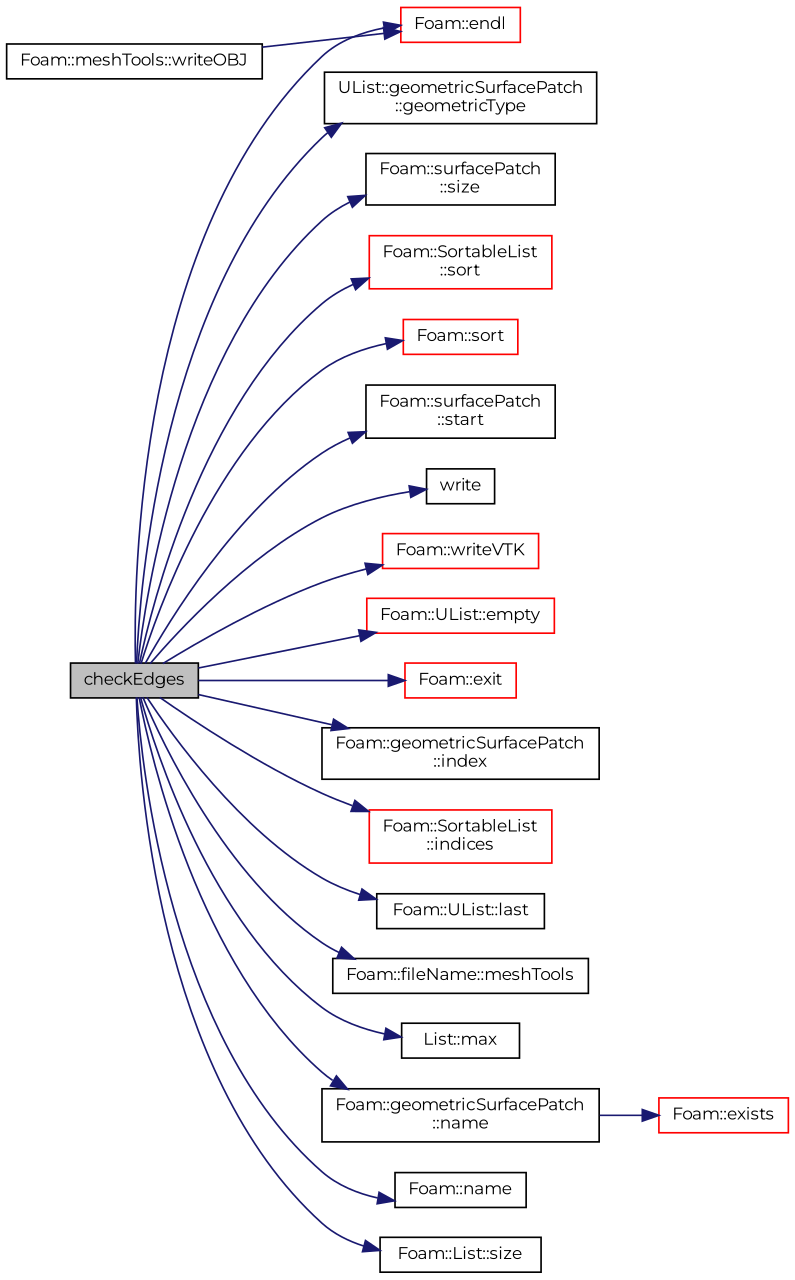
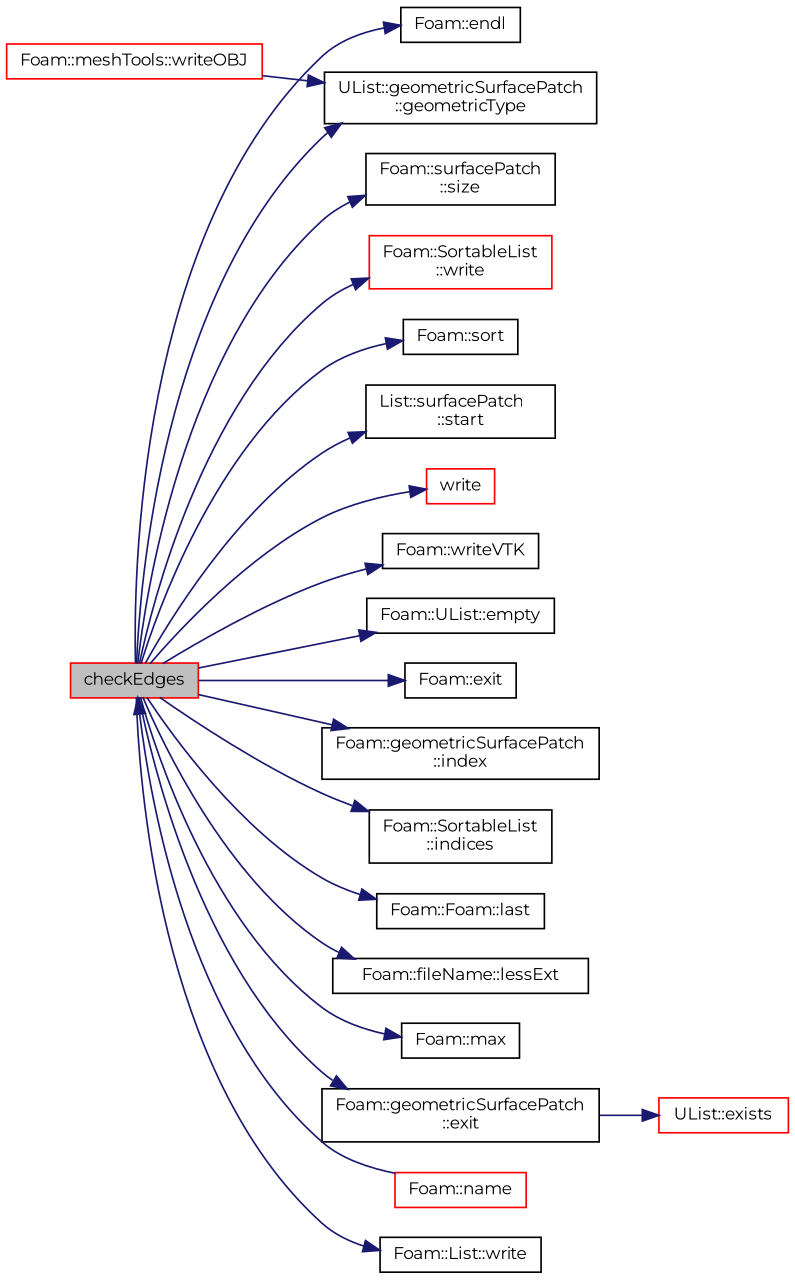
node "Foam::endl": color red -> black
edge "Foam::meshTools::writeOBJ" -> "Foam::endl": now "Foam::meshTools::writeOBJ" -> "UList::geometricSurfacePatch ::geometricType"
node "Foam::meshTools::writeOBJ": color black -> red
node "Foam::SortableList ::sort": label "Foam::SortableList ::sort" -> "Foam::SortableList ::write"
node "Foam::sort": color red -> black
node "Foam::surfacePatch ::start": label "Foam::surfacePatch ::start" -> "List::surfacePatch ::start"
node "write": color black -> red
node "Foam::writeVTK": color red -> black
node "Foam::UList::empty": color red -> black
node "checkEdges": color black -> red
node "Foam::exit": color red -> black
node "Foam::SortableList ::indices": color red -> black
node "Foam::UList::last": label "Foam::UList::last" -> "Foam::Foam::last"
node "Foam::fileName::meshTools": label "Foam::fileName::meshTools" -> "Foam::fileName::lessExt"
edge "checkEdges" -> "Foam::name": reversed
node "List::max": label "List::max" -> "Foam::max"
node "Foam::geometricSurfacePatch ::name": label "Foam::geometricSurfacePatch ::name" -> "Foam::geometricSurfacePatch ::exit"
node "Foam::exists": label "Foam::exists" -> "UList::exists"
node "Foam::name": color black -> red
node "Foam::List::size": label "Foam::List::size" -> "Foam::List::write"
